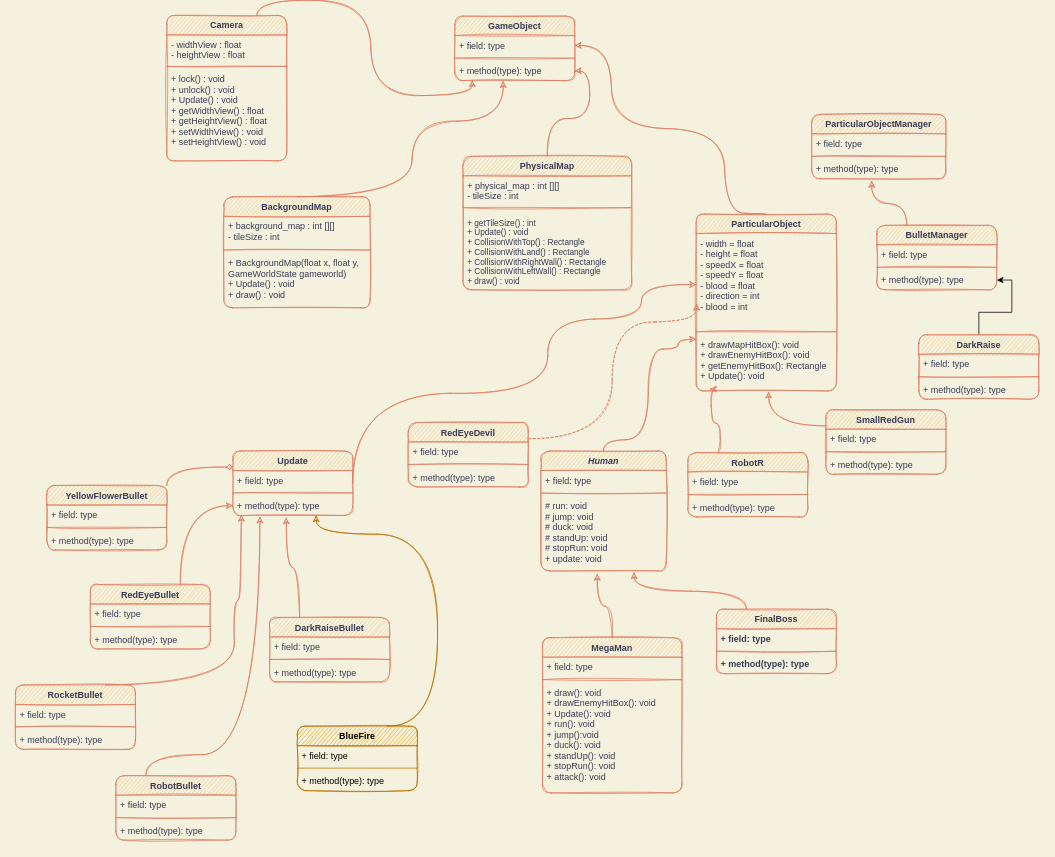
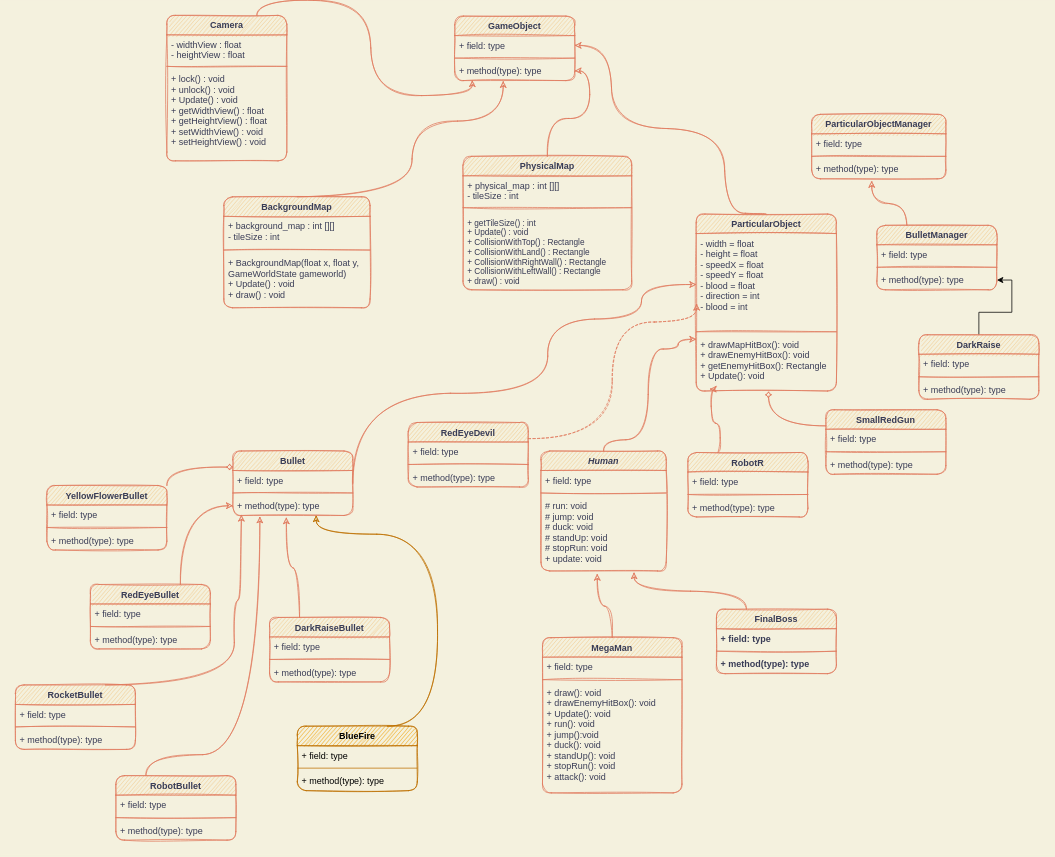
edge "SmallRedGun" -> "+ drawMapHitBox(): void + drawEnemyHitBox(): void + getEnemyHitBox(): Rectangle + Update(): void": arrowhead classic -> diamond
node "Update": label "Update" -> "Bullet"
